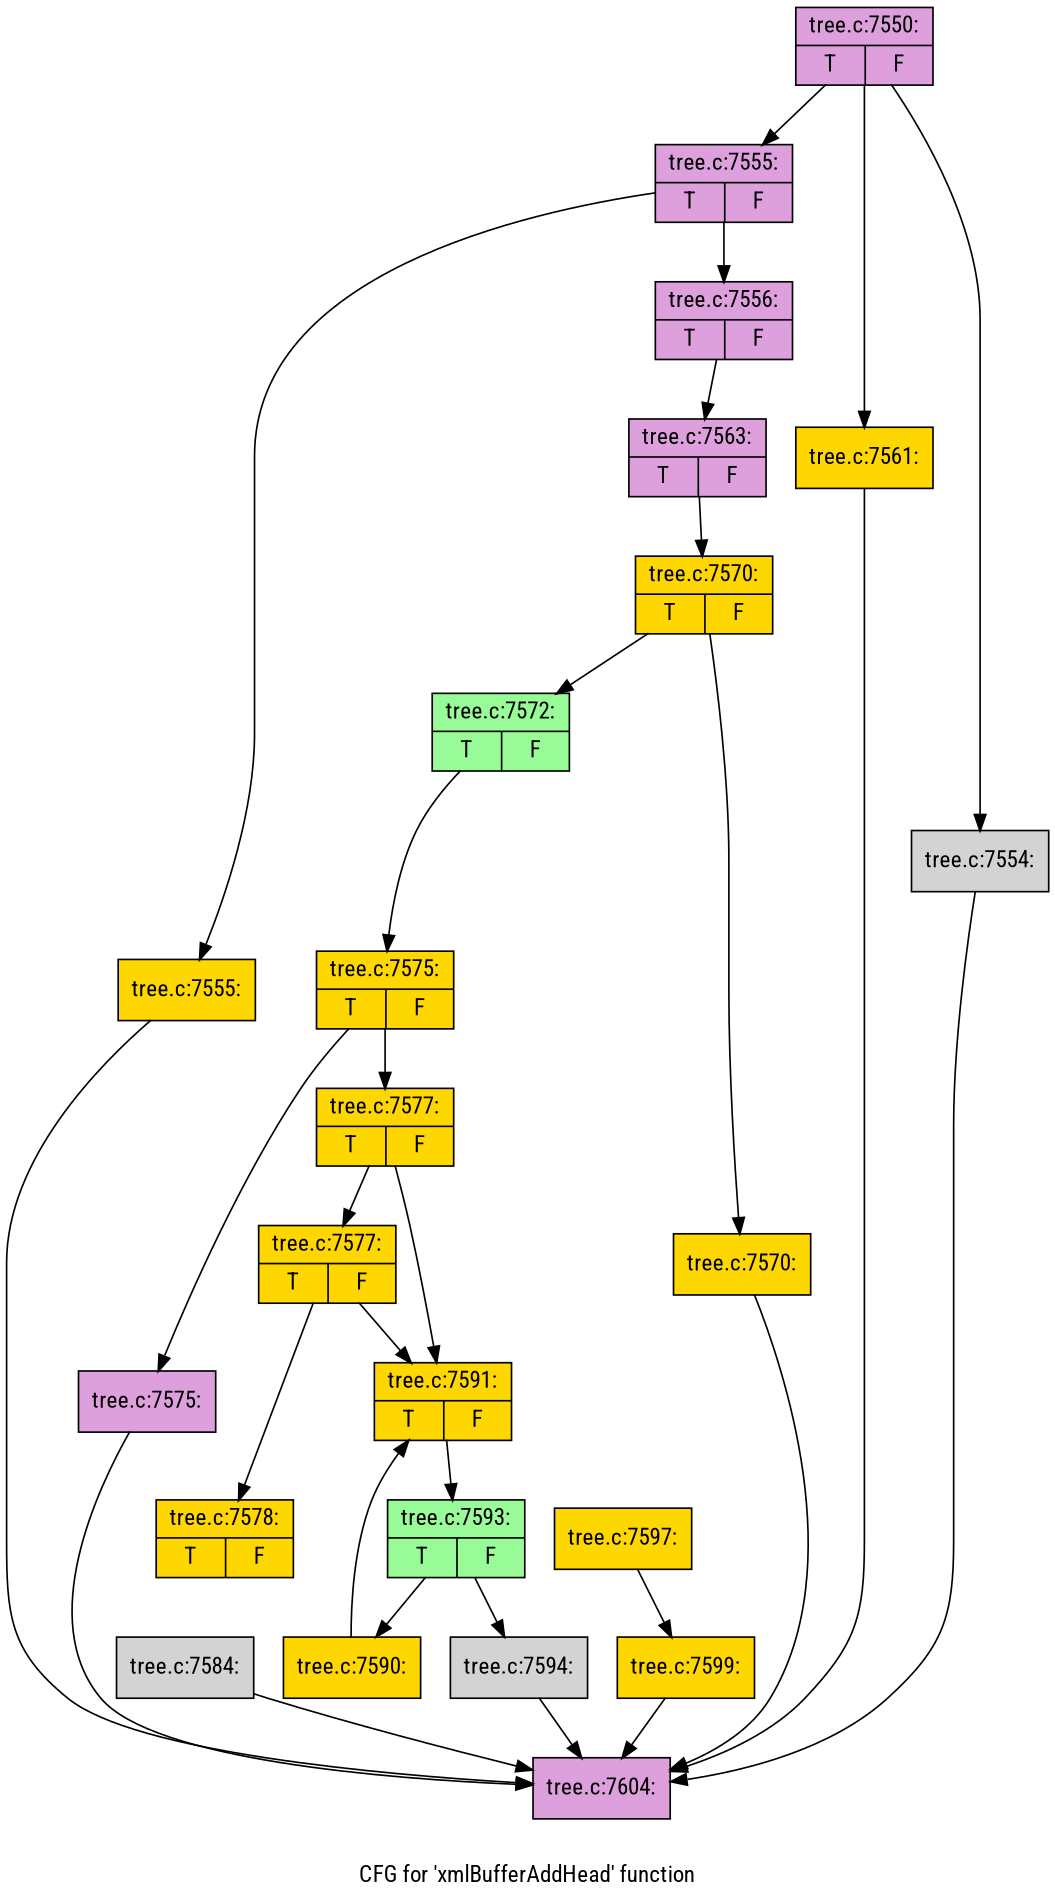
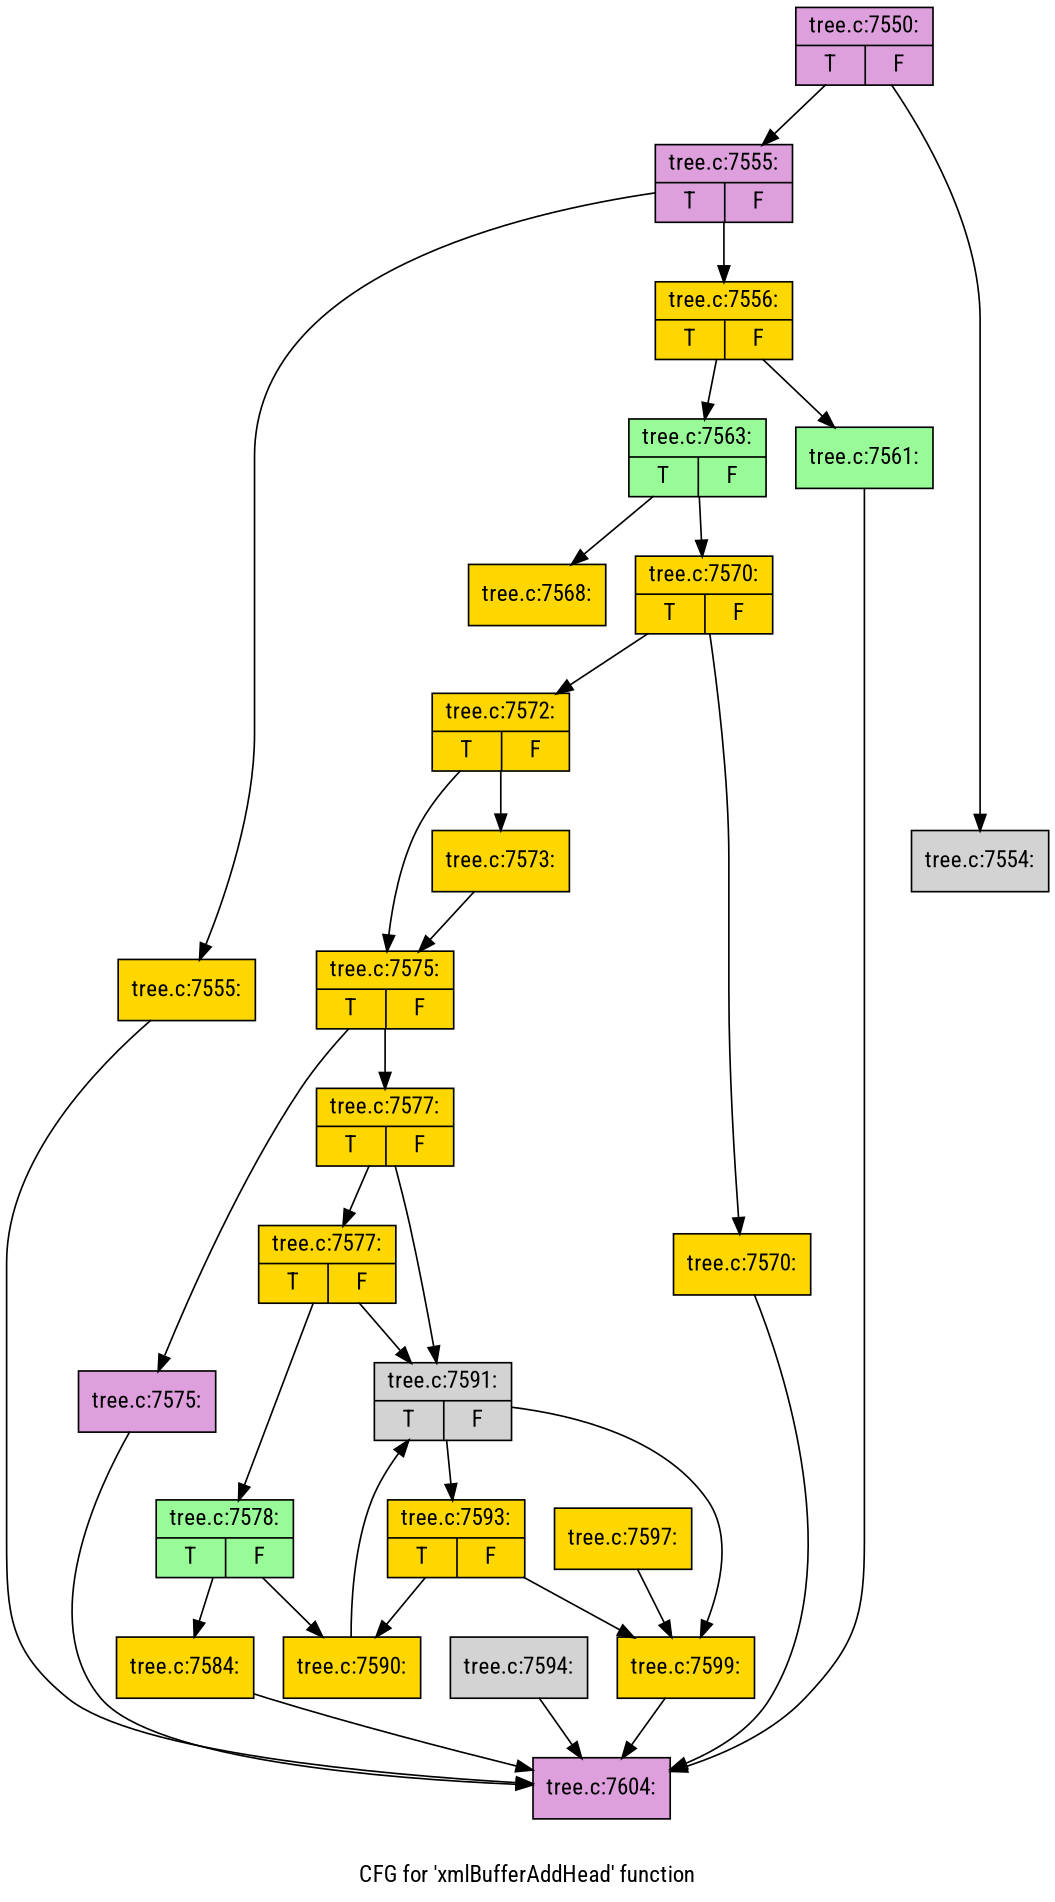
edge "tree.c:7550:" -> "tree.c:7561:": now "tree.c:7556:" -> "tree.c:7561:"
node "tree.c:7556:": fillcolor plum -> gold
node "tree.c:7563:": fillcolor plum -> palegreen
node "tree.c:7561:": fillcolor gold -> palegreen
node "tree.c:7568:": added
node "tree.c:7572:": fillcolor palegreen -> gold
node "tree.c:7573:": added
node "tree.c:7591:": fillcolor gold -> lightgrey
edge "tree.c:7554:" -> "tree.c:7604:": removed
edge "tree.c:7591:" -> "tree.c:7599:": added
node "tree.c:7578:": fillcolor gold -> palegreen
node "tree.c:7593:": fillcolor palegreen -> gold
edge "tree.c:7578:" -> "tree.c:7584:": added
edge "tree.c:7593:" -> "tree.c:7594:": now "tree.c:7593:" -> "tree.c:7599:"
edge "tree.c:7578:" -> "tree.c:7590:": added
node "tree.c:7584:": fillcolor lightgrey -> gold
